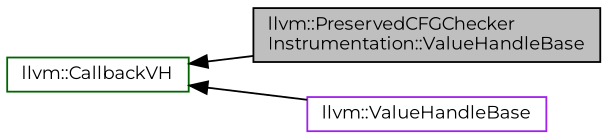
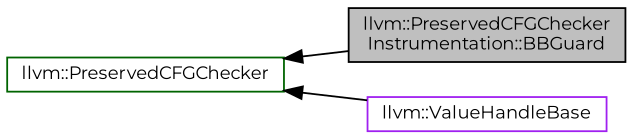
node "llvm::PreservedCFGChecker Instrumentation::ValueHandleBase": label "llvm::PreservedCFGChecker Instrumentation::ValueHandleBase" -> "llvm::PreservedCFGChecker Instrumentation::BBGuard"
node "llvm::CallbackVH": label "llvm::CallbackVH" -> "llvm::PreservedCFGChecker"
